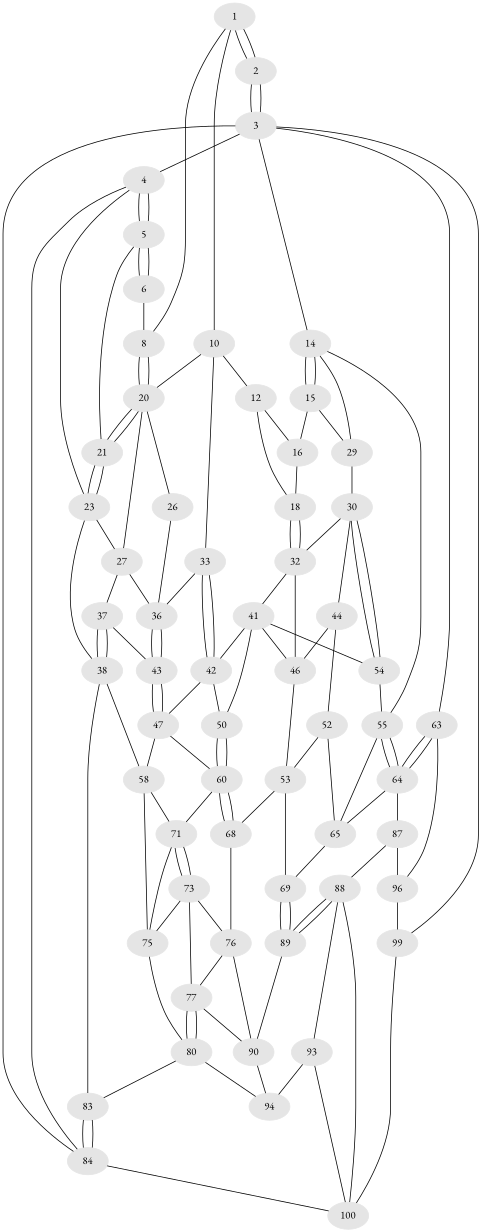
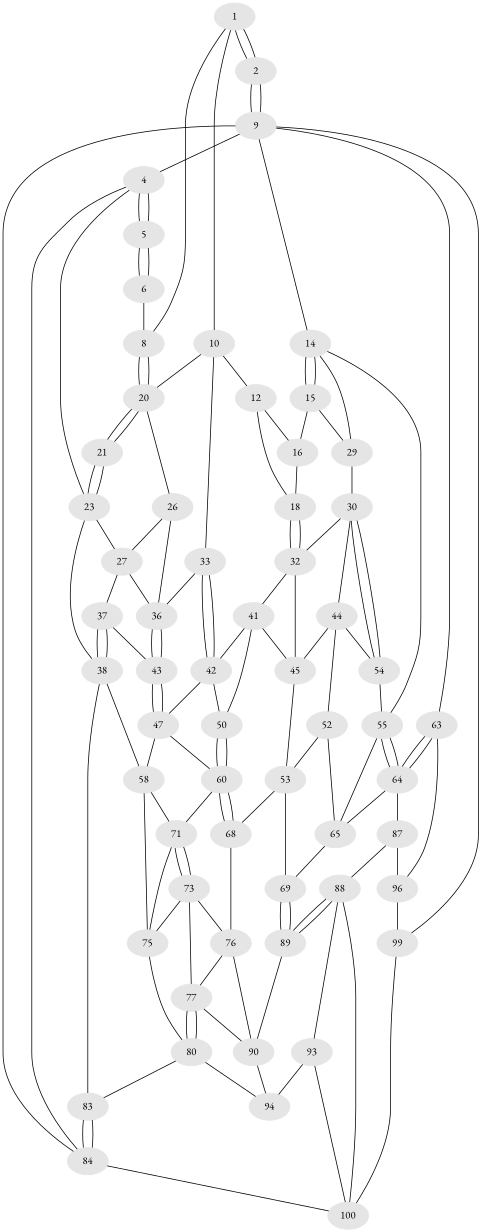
node "3": label "3" -> "9"
edge "5" -- "21": removed
edge "20" -- "27": now "26" -- "27"
edge "41" -- "54": now "44" -- "54"
node "46": label "46" -> "45"
